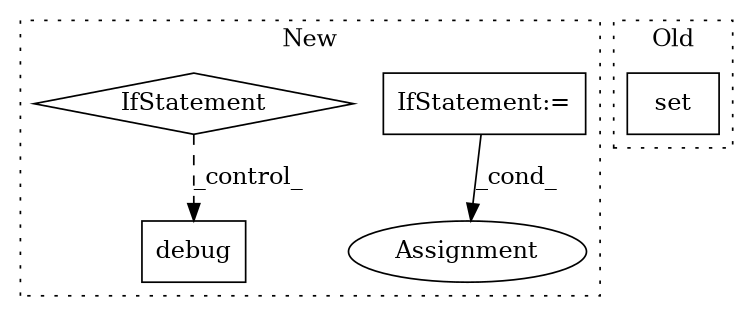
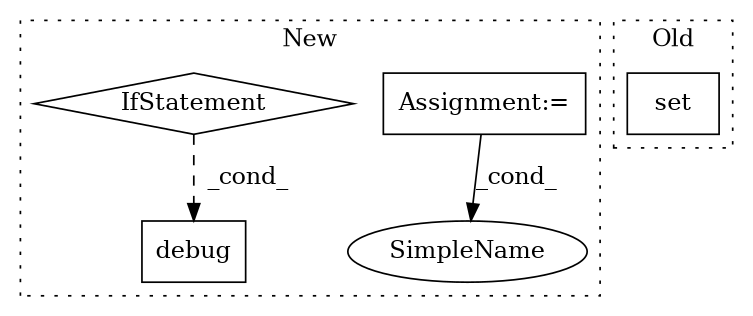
node "IfStatement:=": label "IfStatement:=" -> "Assignment:="
edge "IfStatement" -> "debug": label "_control_" -> "_cond_"
node "Assignment": label "Assignment" -> "SimpleName"
